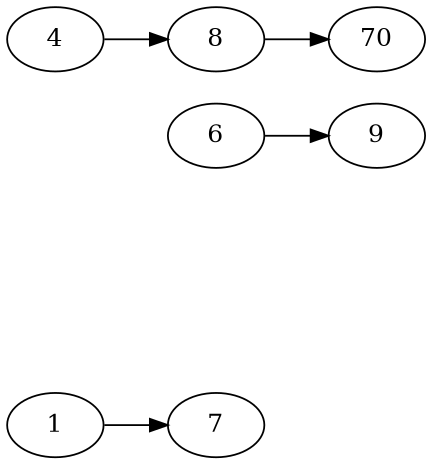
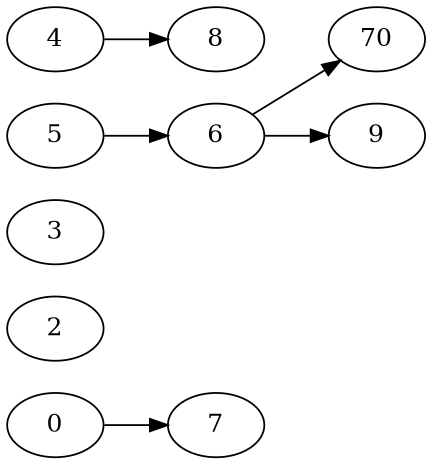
edge "8" -> "70": now "6" -> "70"
node "5": added
node "3": added
node "2": added
node "1": label "1" -> "0"
